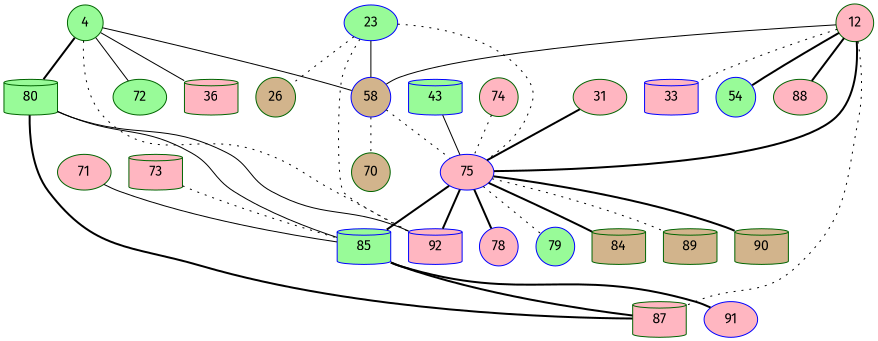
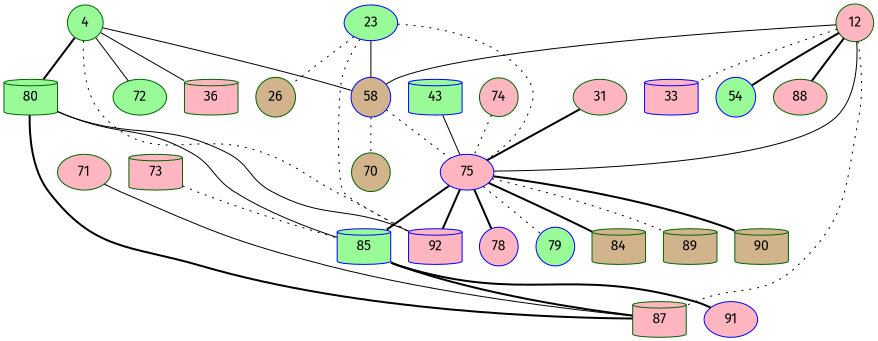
edge "12" -- "75": style bold -> solid
edge "71" -- "85": now "71" -- "87"
